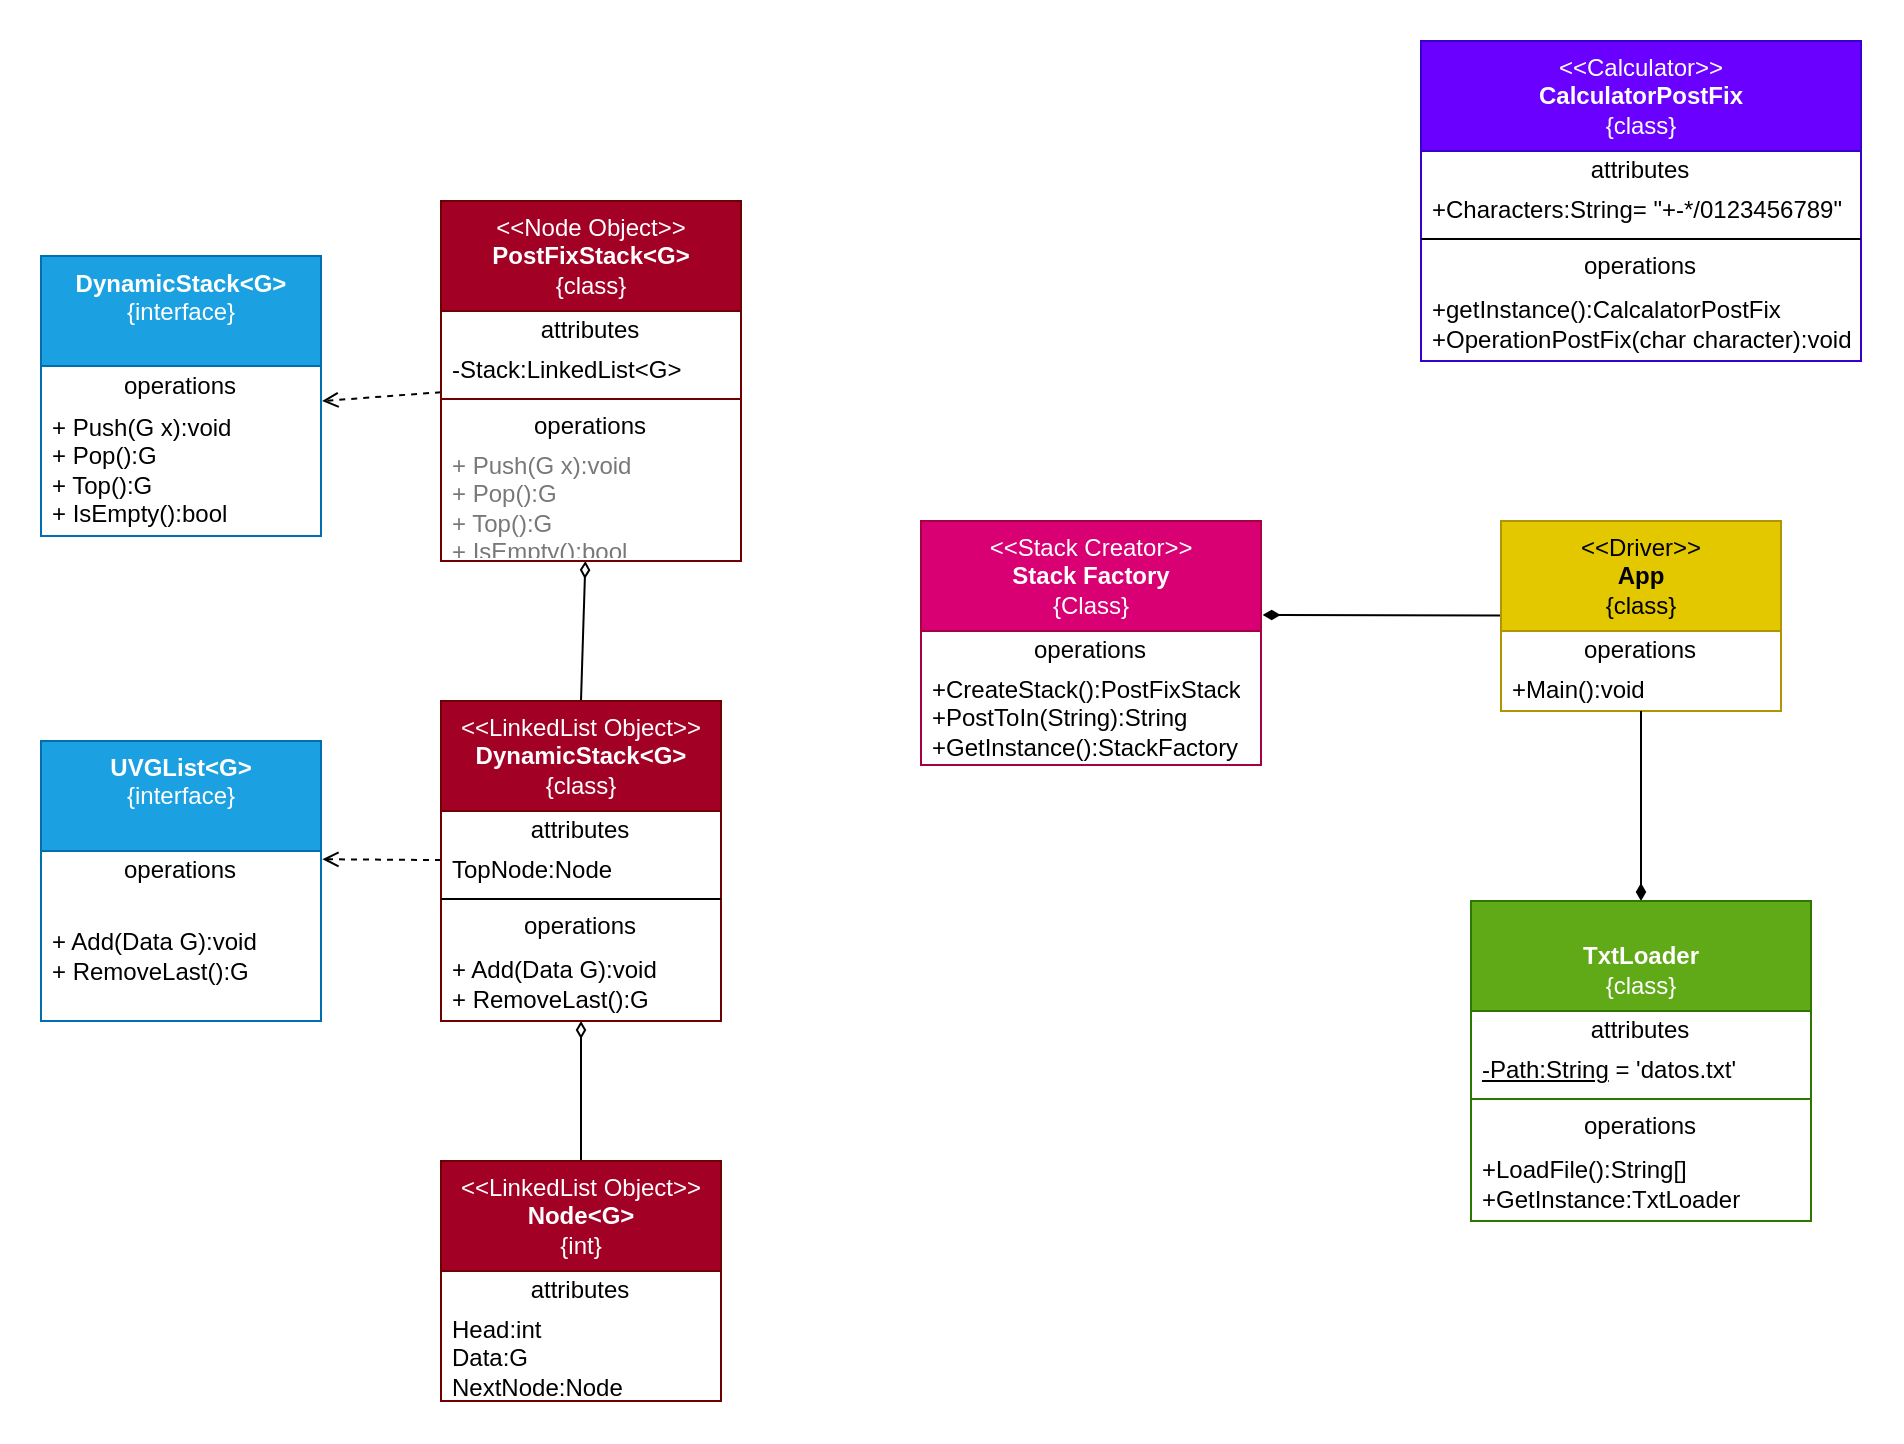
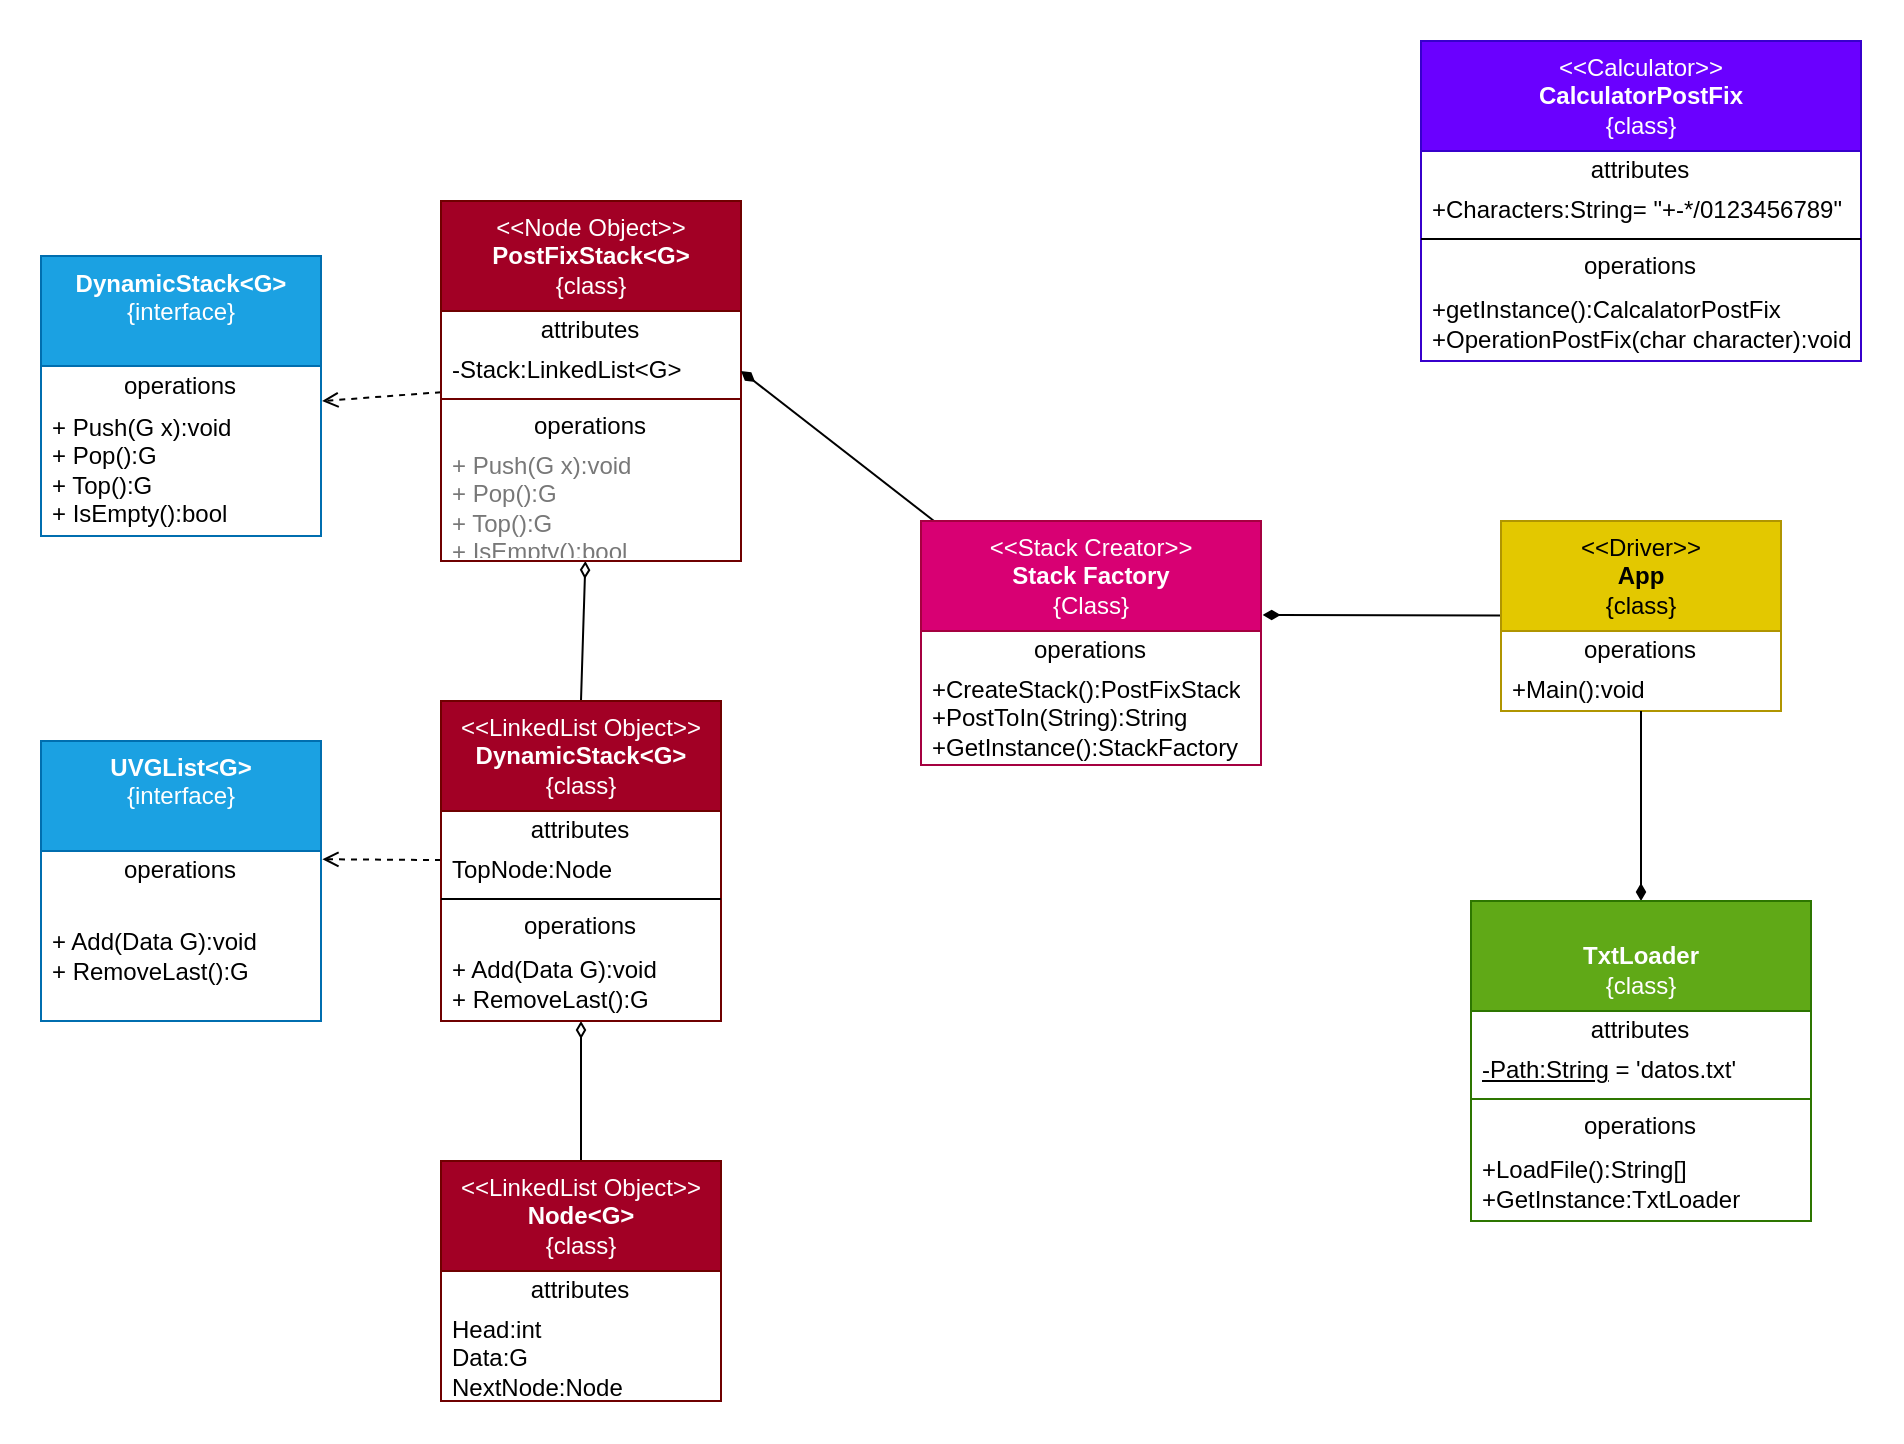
edge "<<Stack Creator>> Stack Factory {Class}" -> "-Stack:LinkedList<G>": added
node "<<LinkedList Object>> Node<G> {int}": label "<<LinkedList Object>> Node<G> {int}" -> "<<LinkedList Object>> Node<G> {class}"
